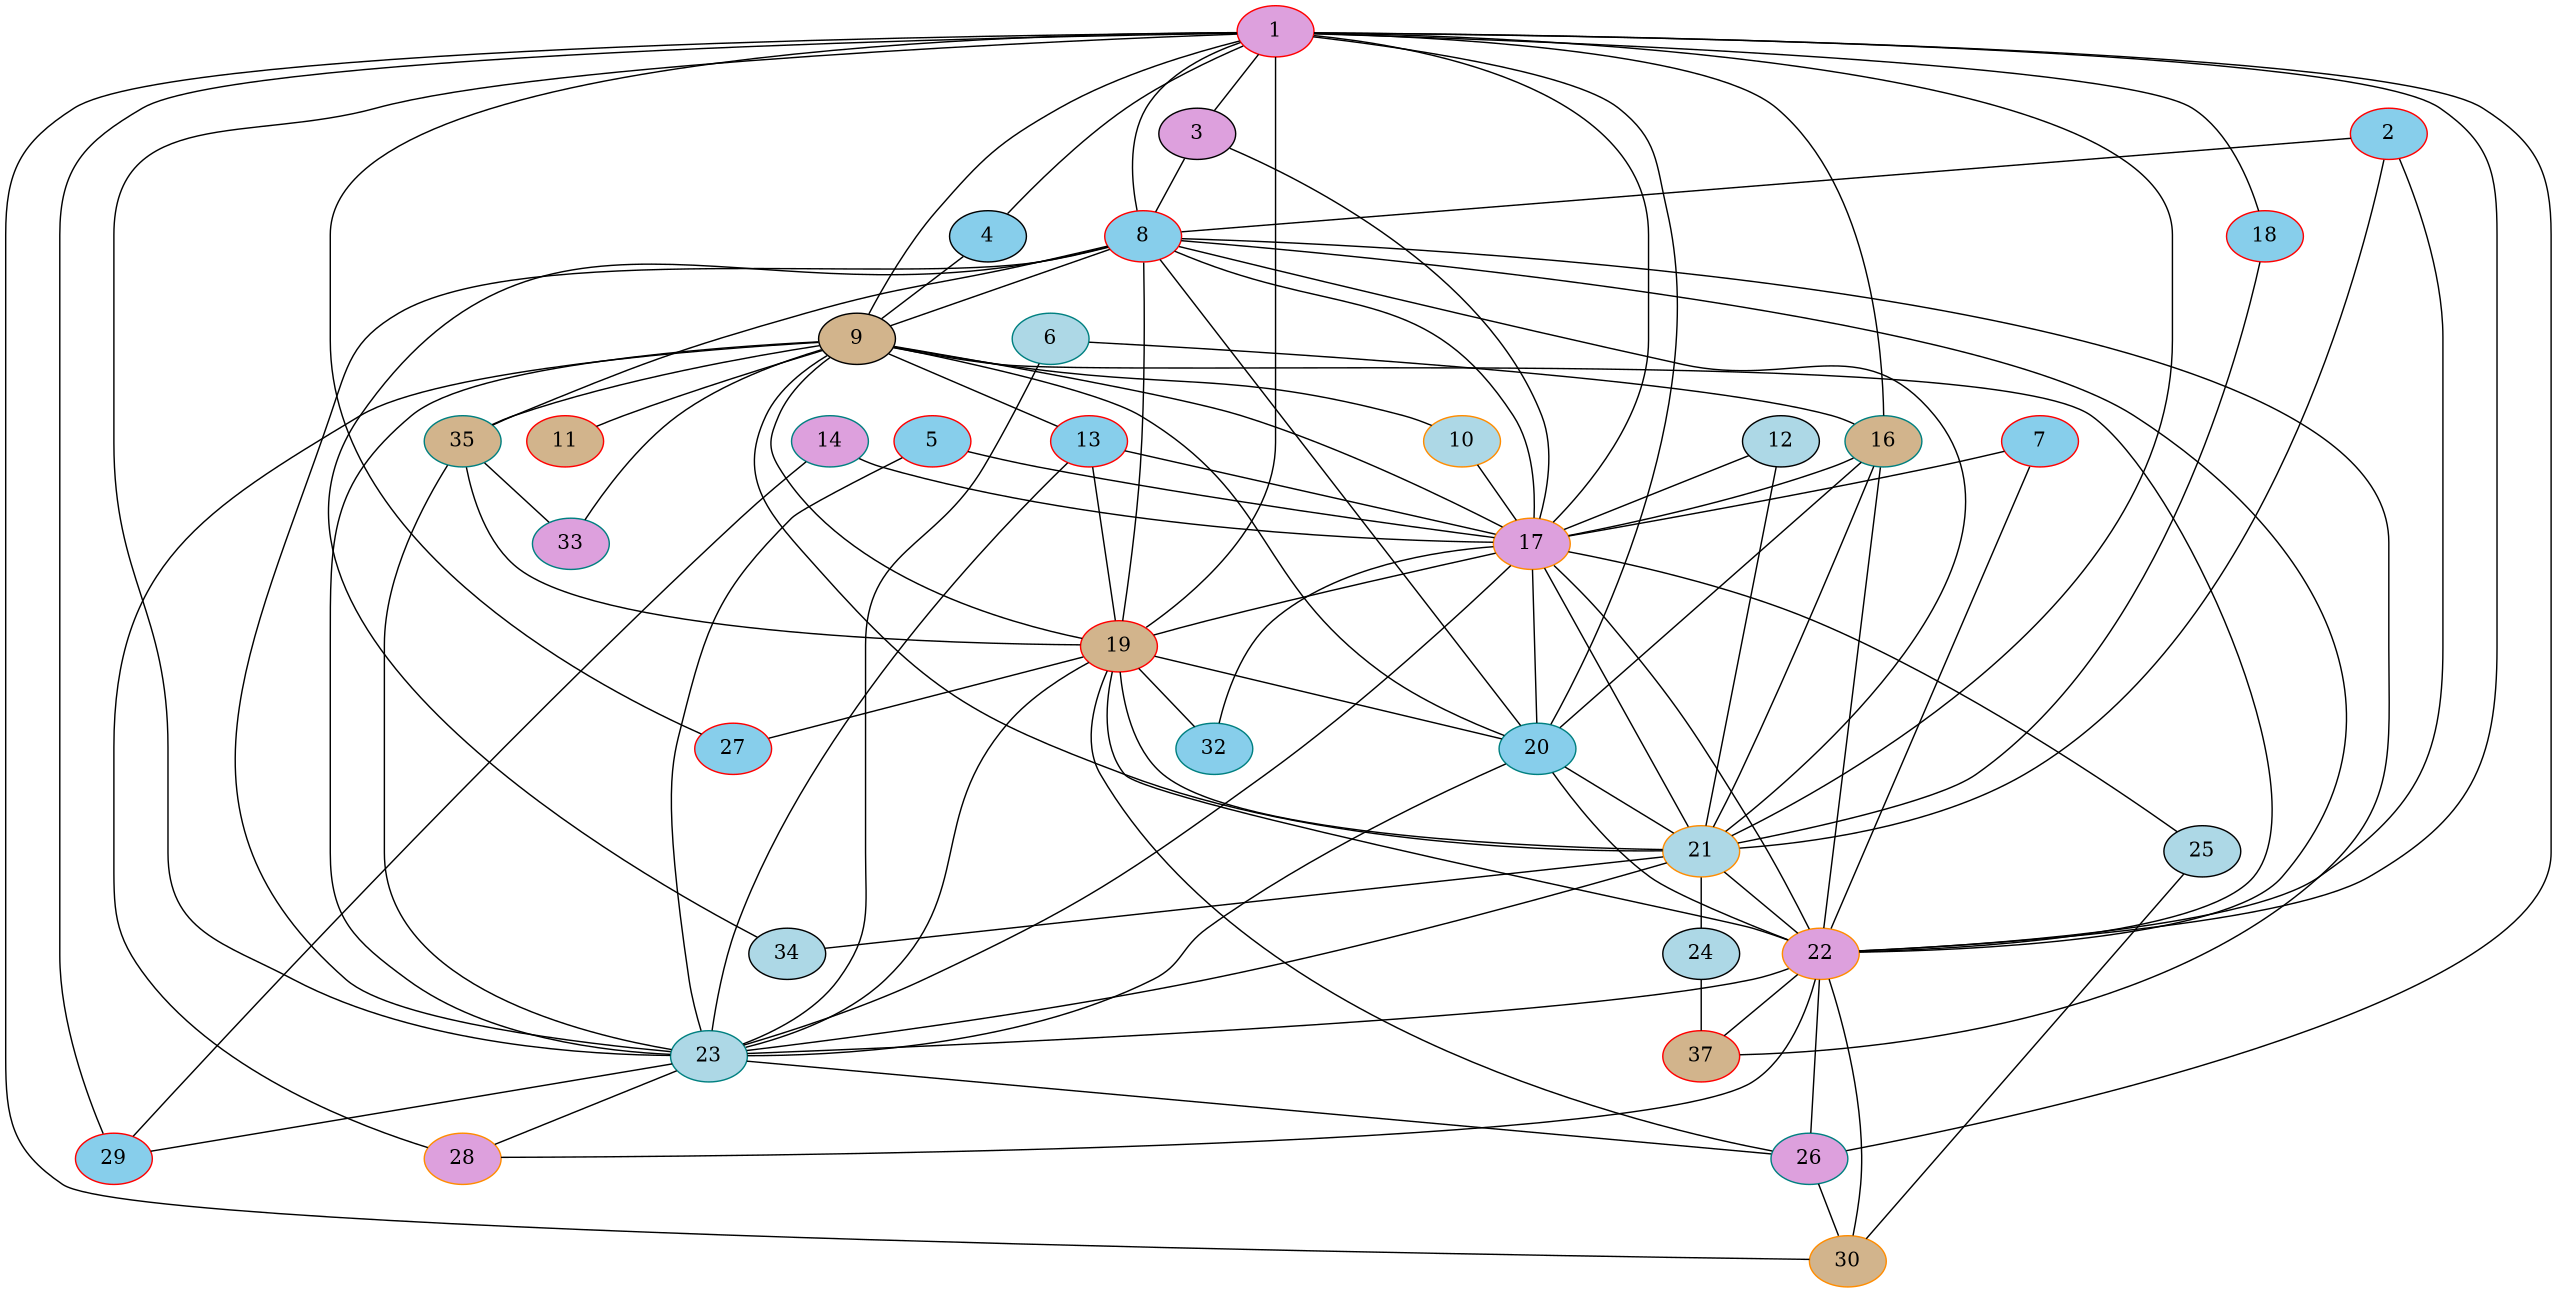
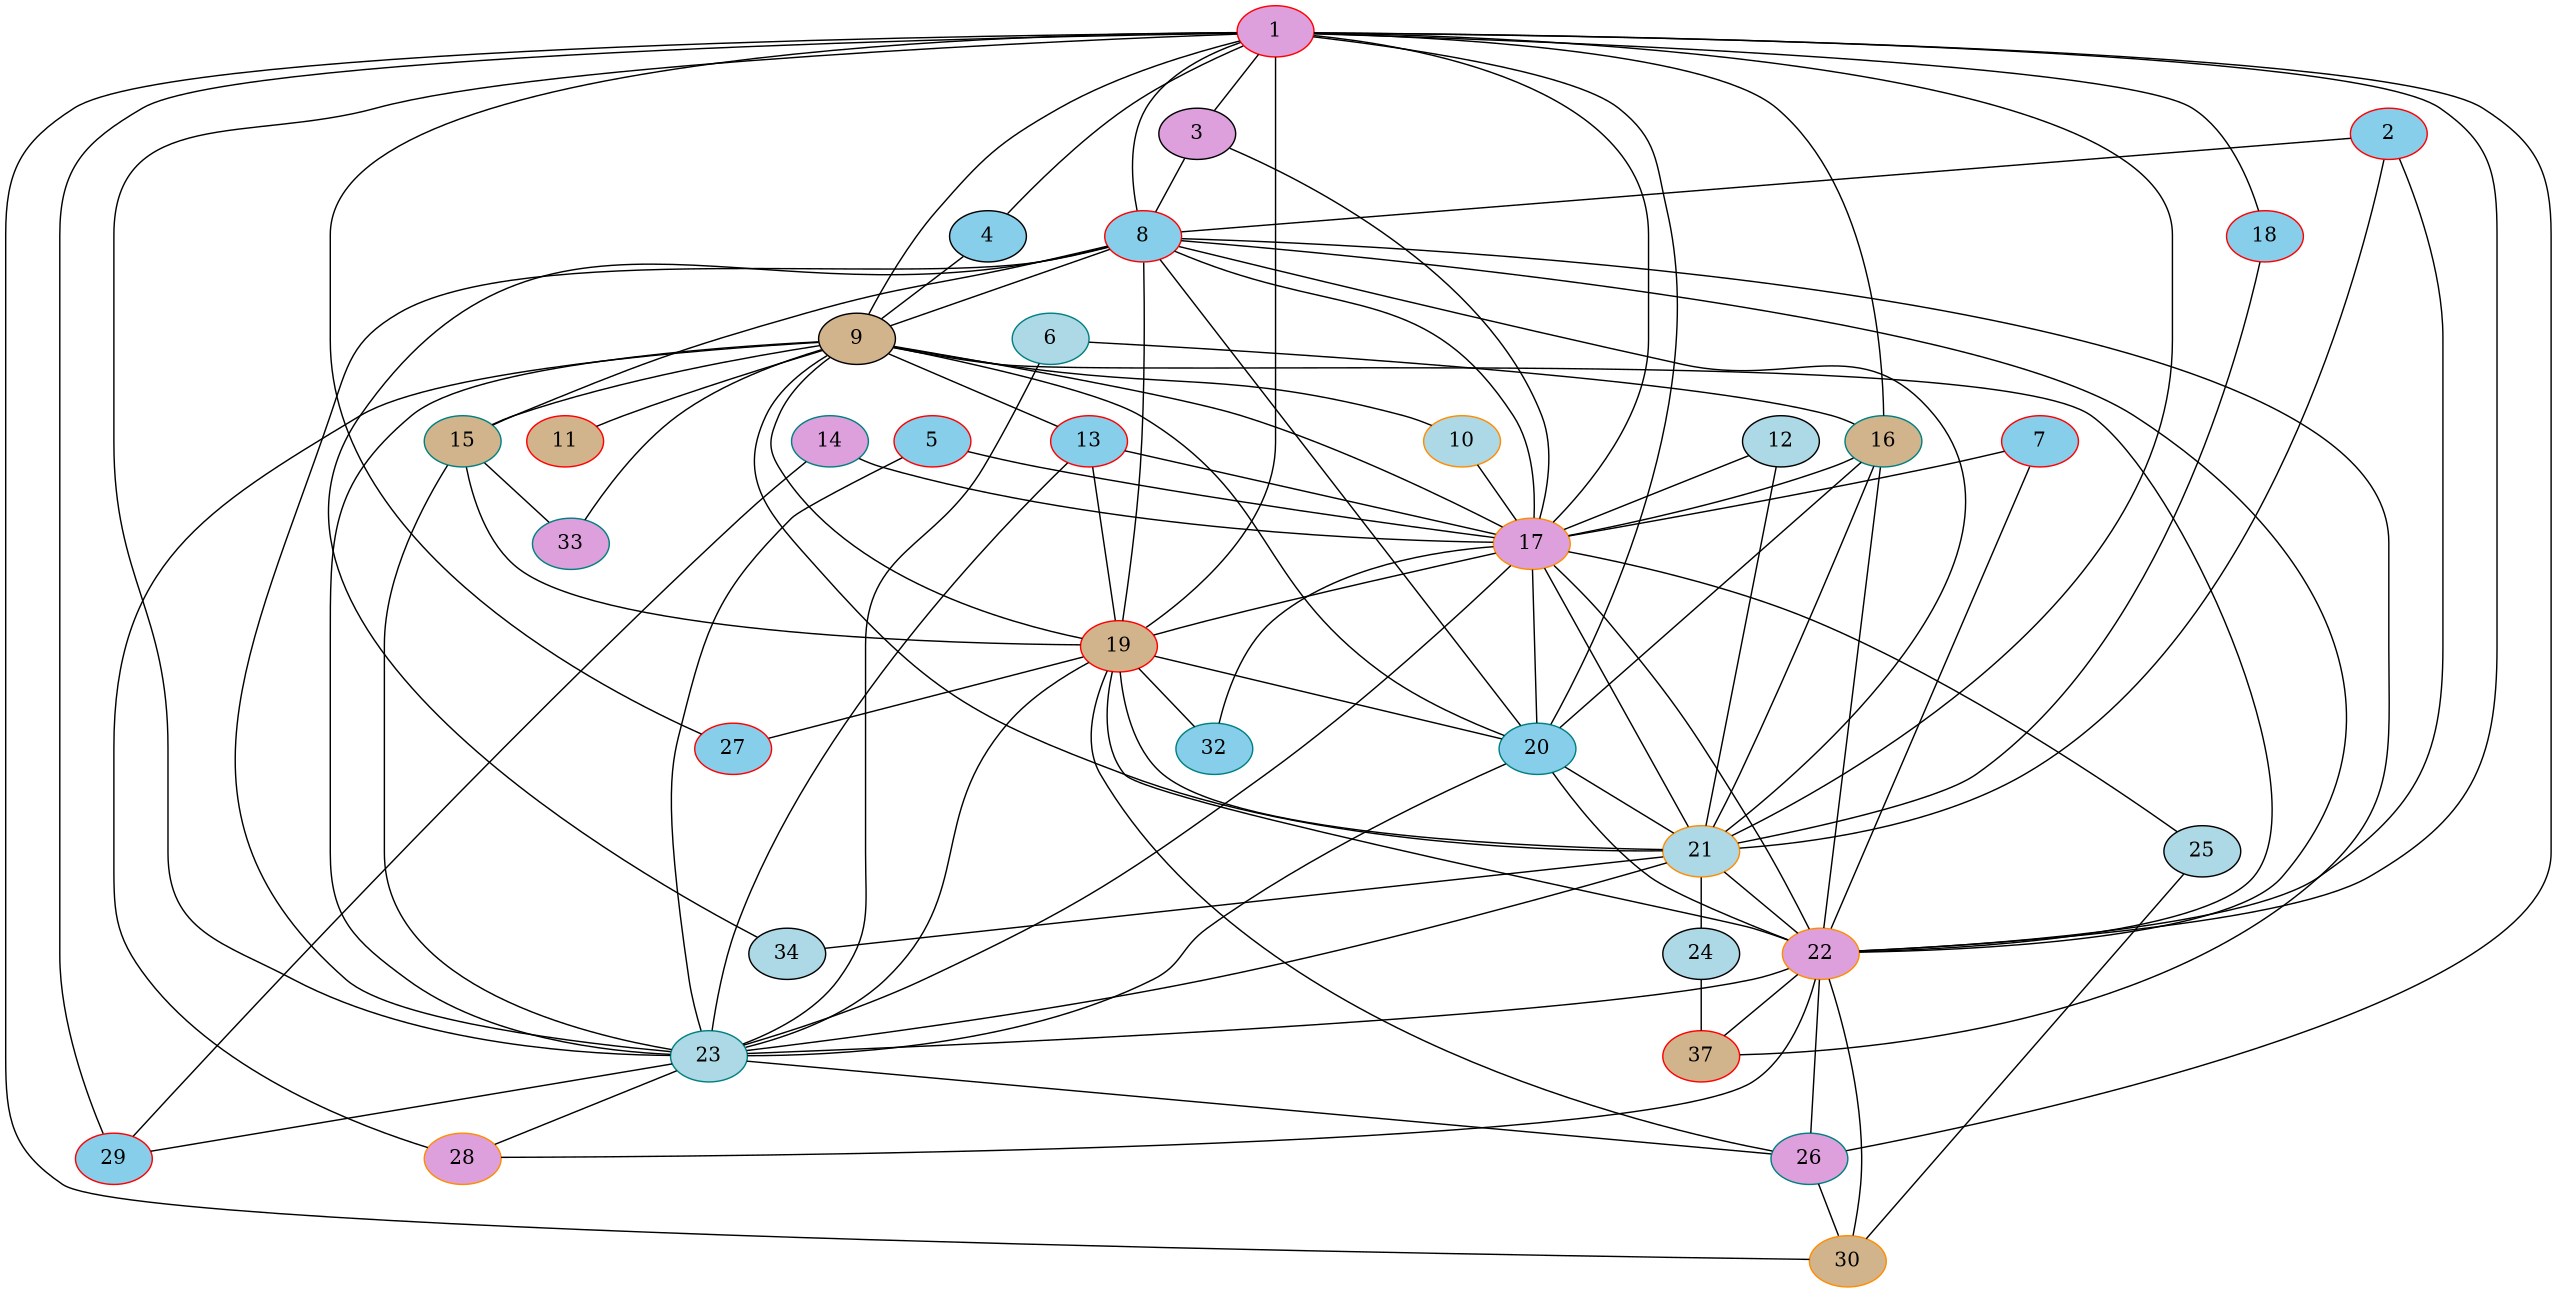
node "35": label "35" -> "15"
